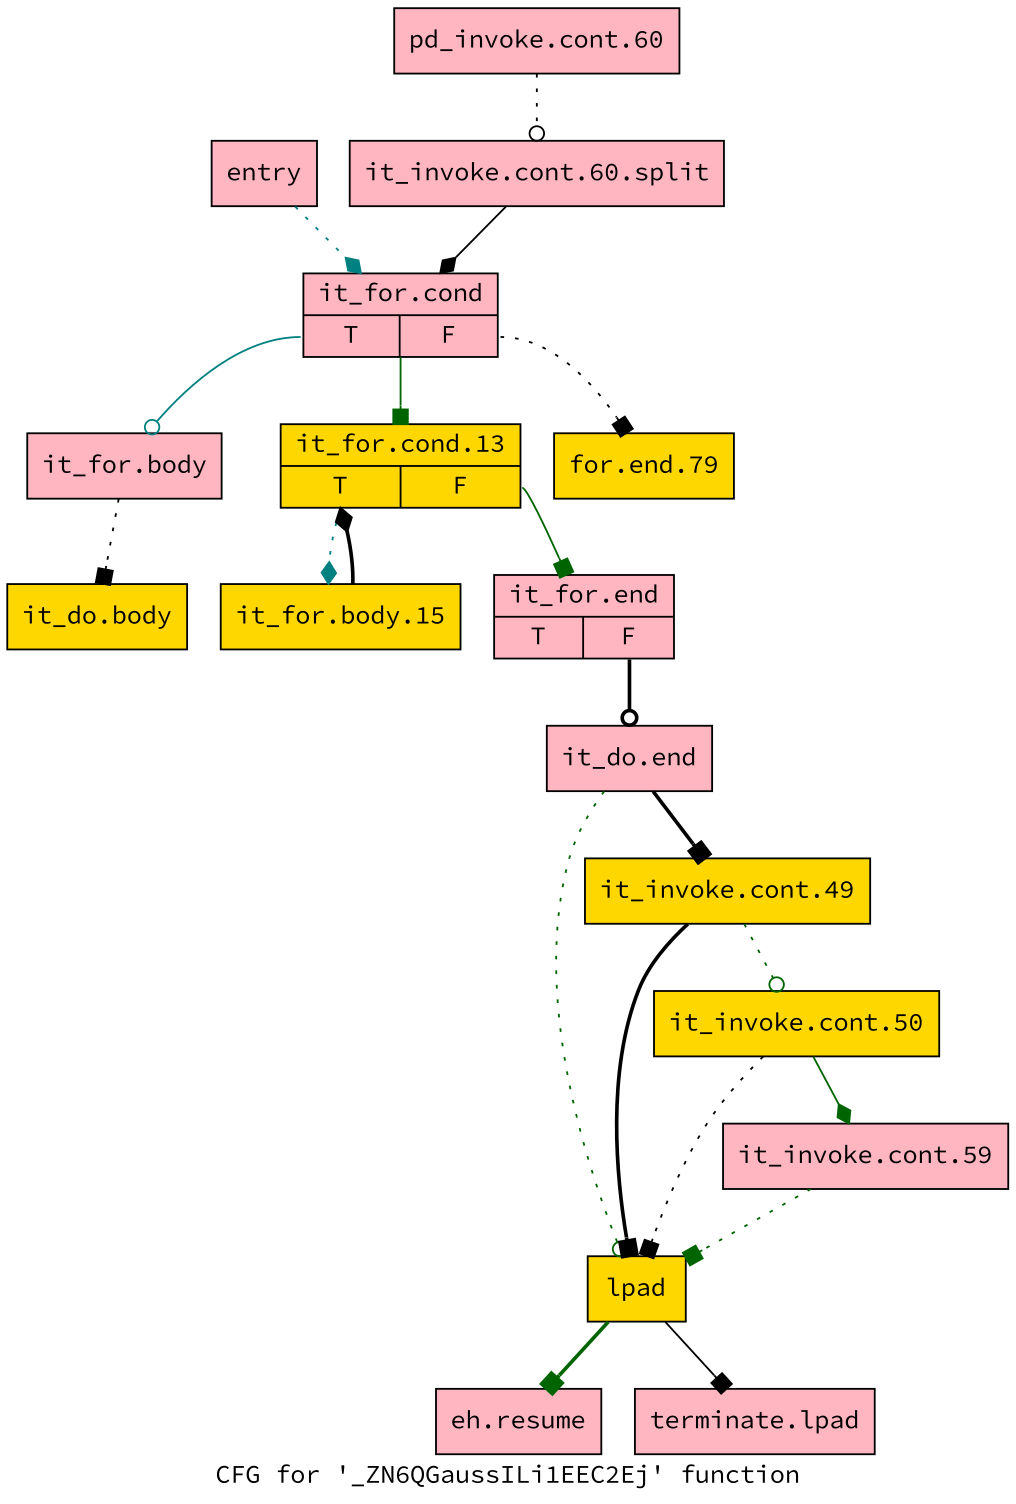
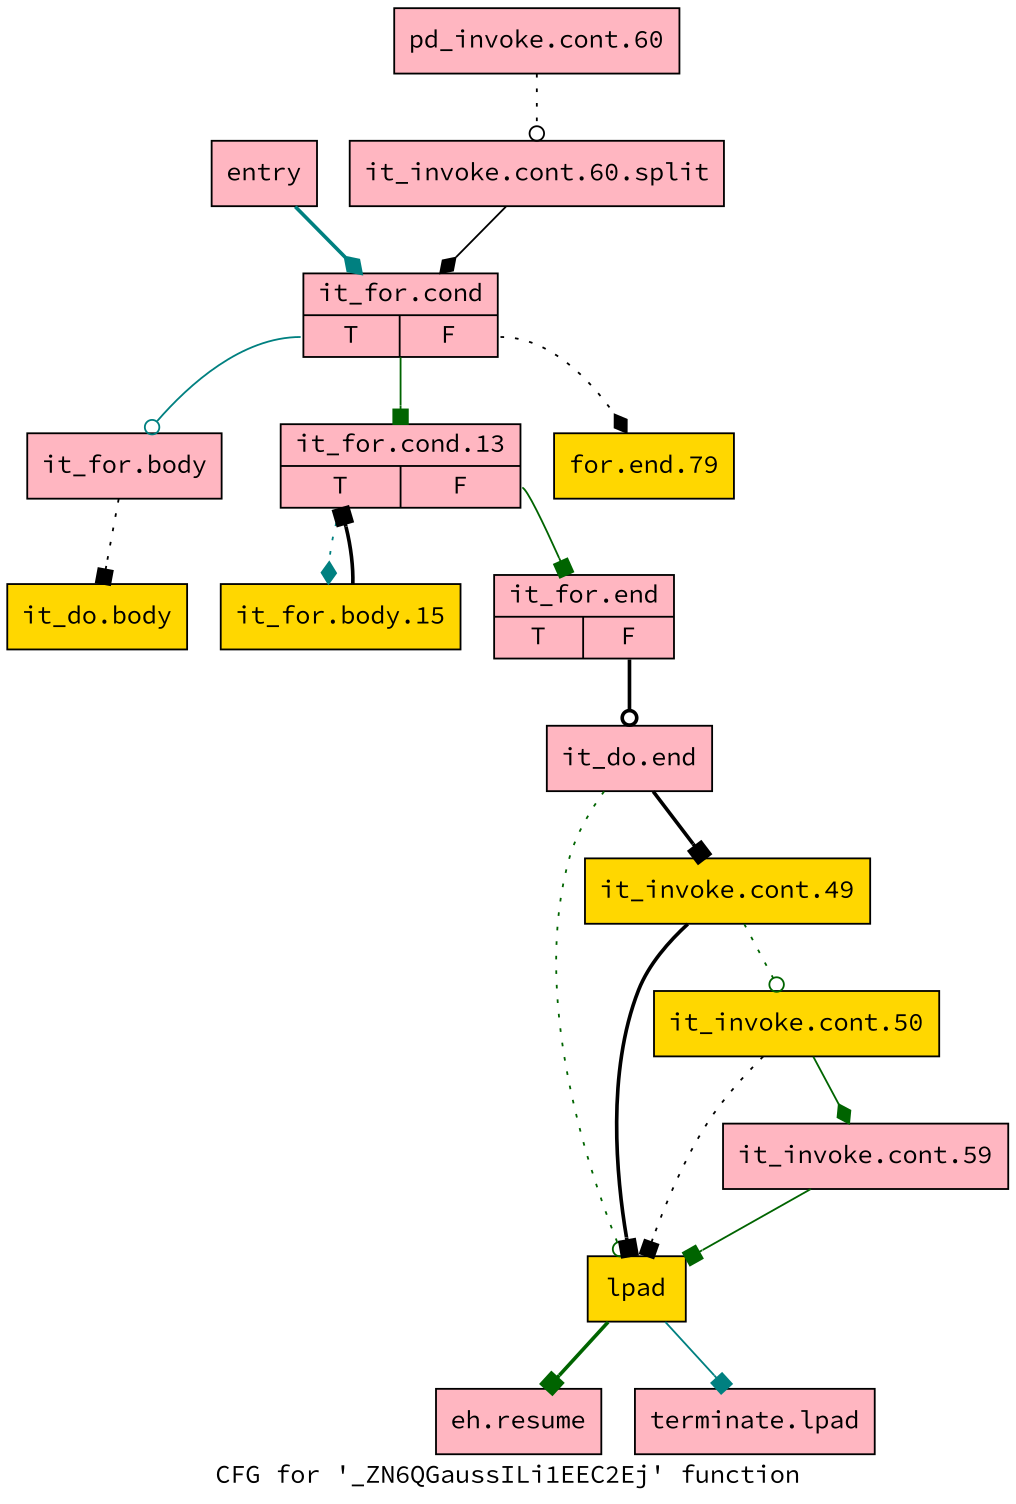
edge "entry" -> "it_for.cond": style dotted -> bold
edge "it_for.cond" -> "for.end.79": arrowhead box -> diamond
node "it_for.cond.13": fillcolor gold -> lightpink
edge "it_for.body.15" -> "it_for.cond.13": arrowhead diamond -> box
edge "it_invoke.cont.59" -> "lpad": style dotted -> solid
edge "lpad" -> "terminate.lpad": color black -> teal
